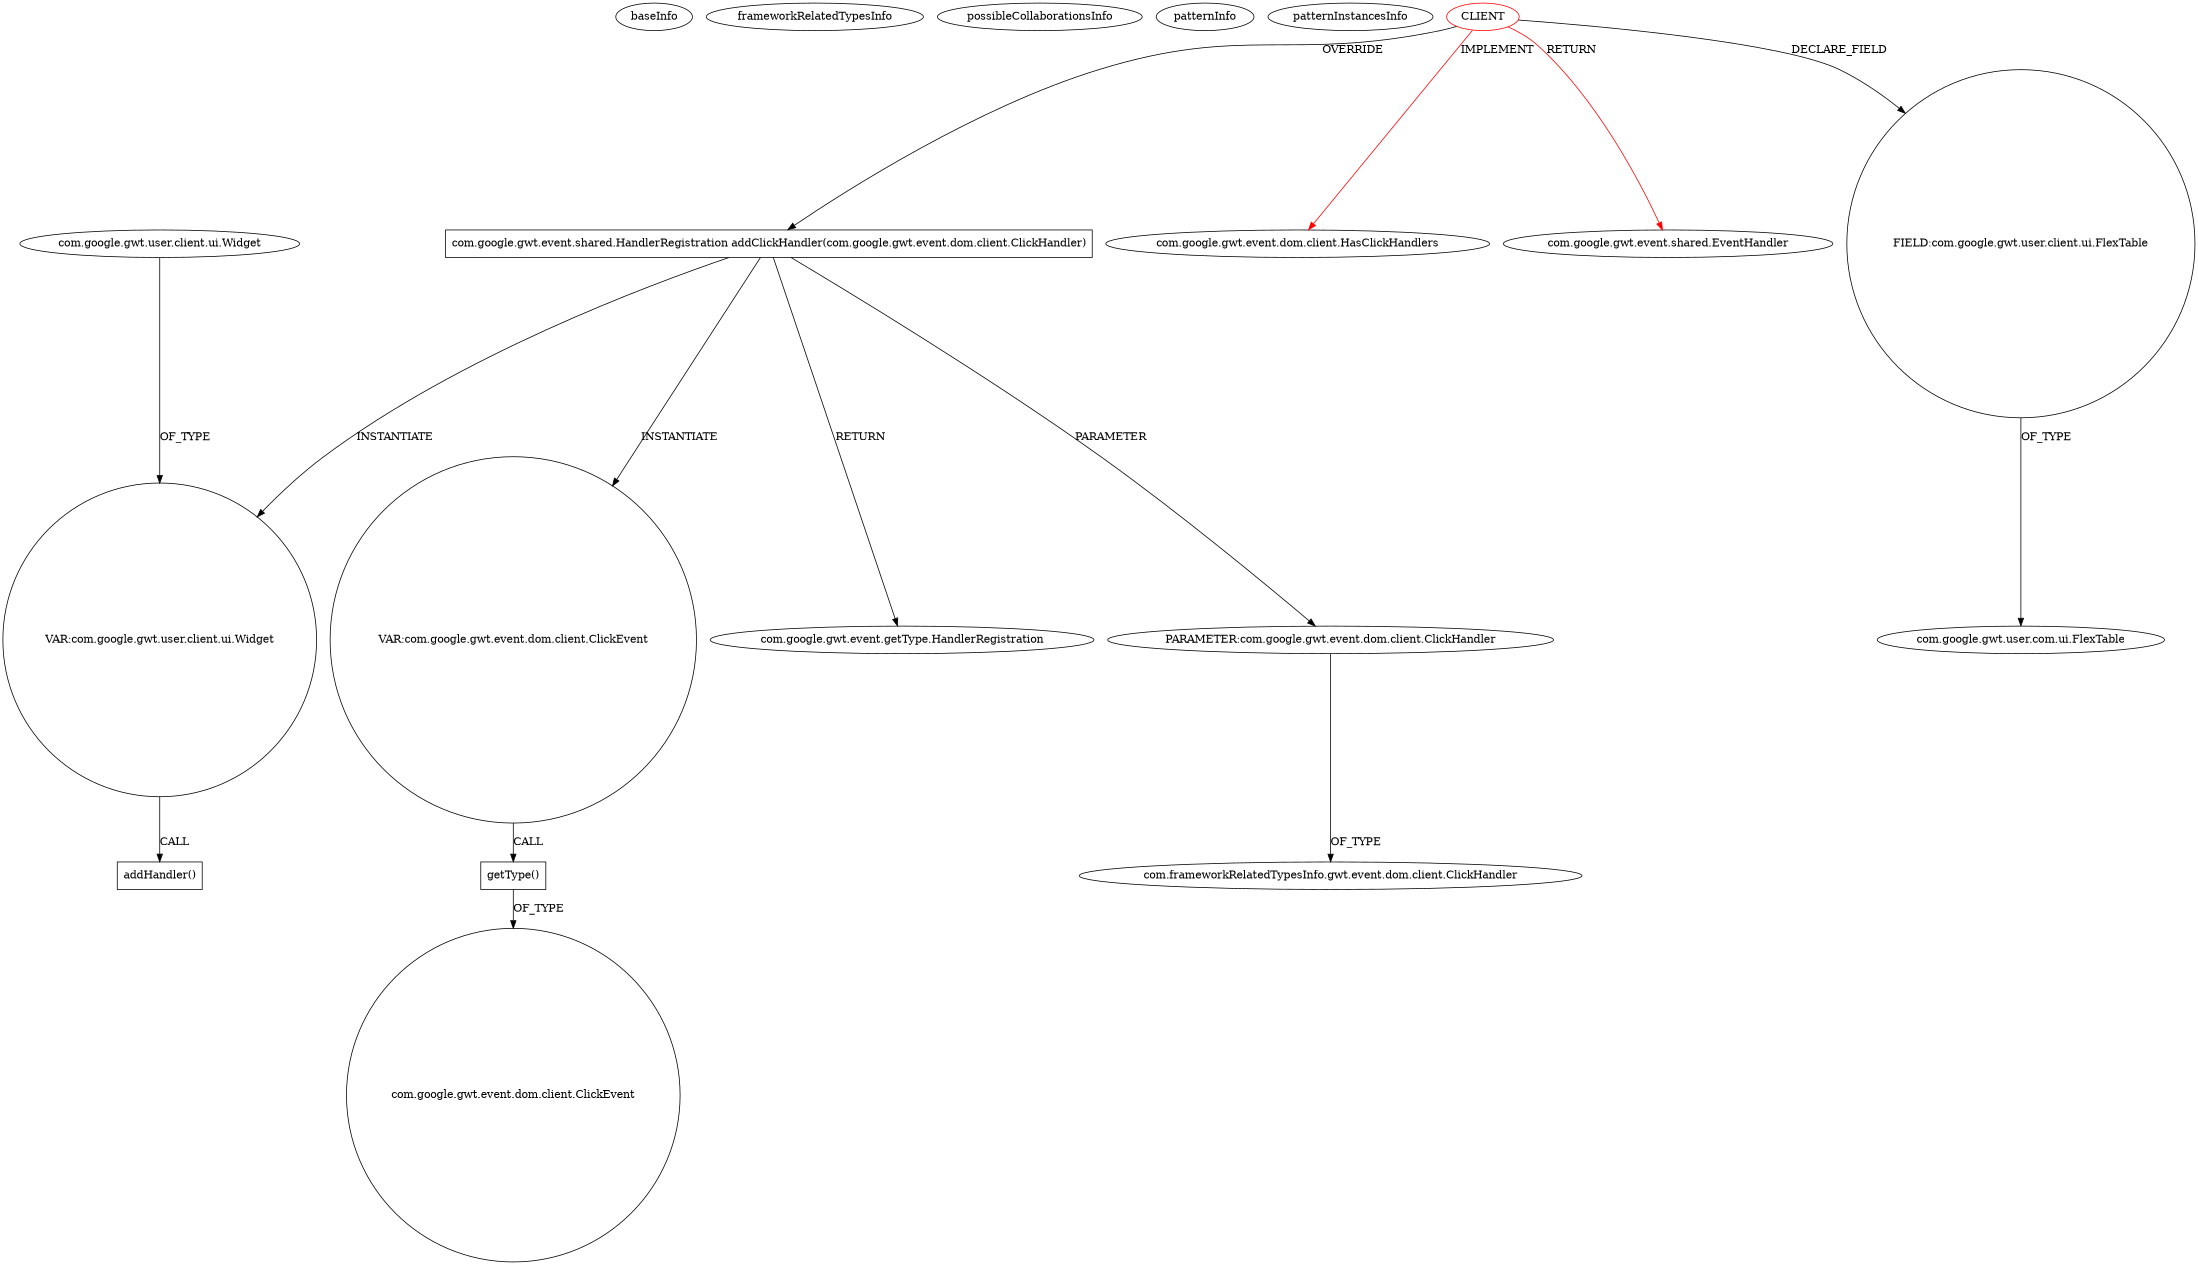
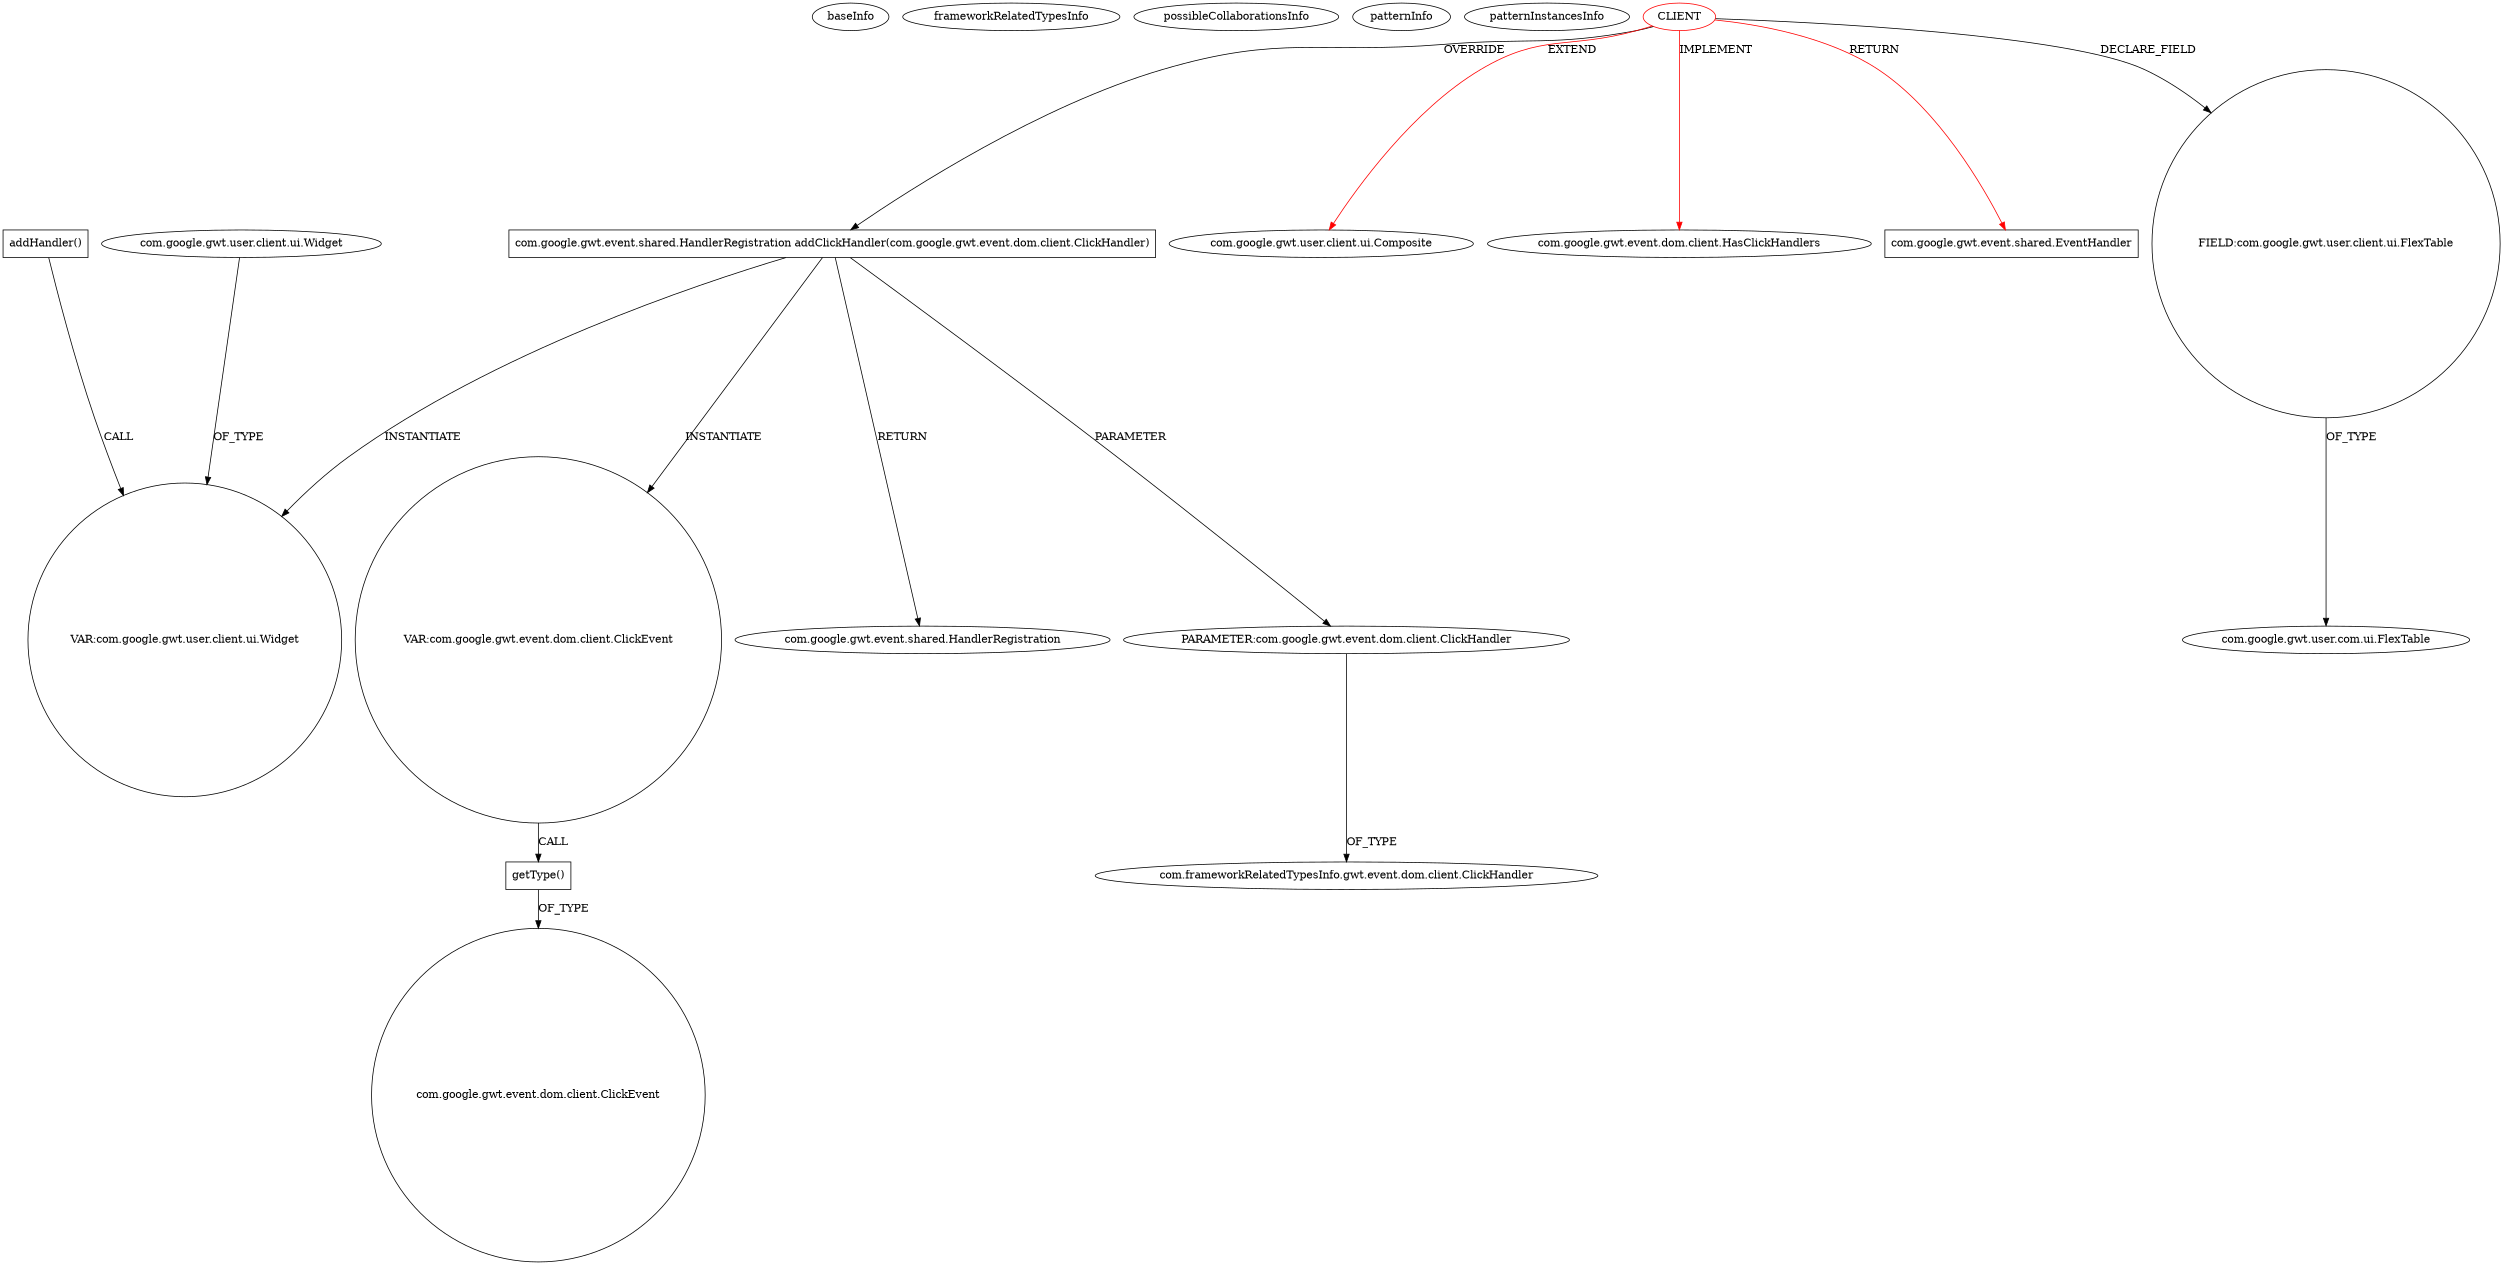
node "com.google.gwt.user.client.ui.Composite": added
node "com.google.gwt.event.shared.EventHandler": shape ellipse -> box
node "com.google.gwt.event.getType.HandlerRegistration": label "com.google.gwt.event.getType.HandlerRegistration" -> "com.google.gwt.event.shared.HandlerRegistration"
edge "VAR:com.google.gwt.user.client.ui.Widget" -> "addHandler()": reversed
